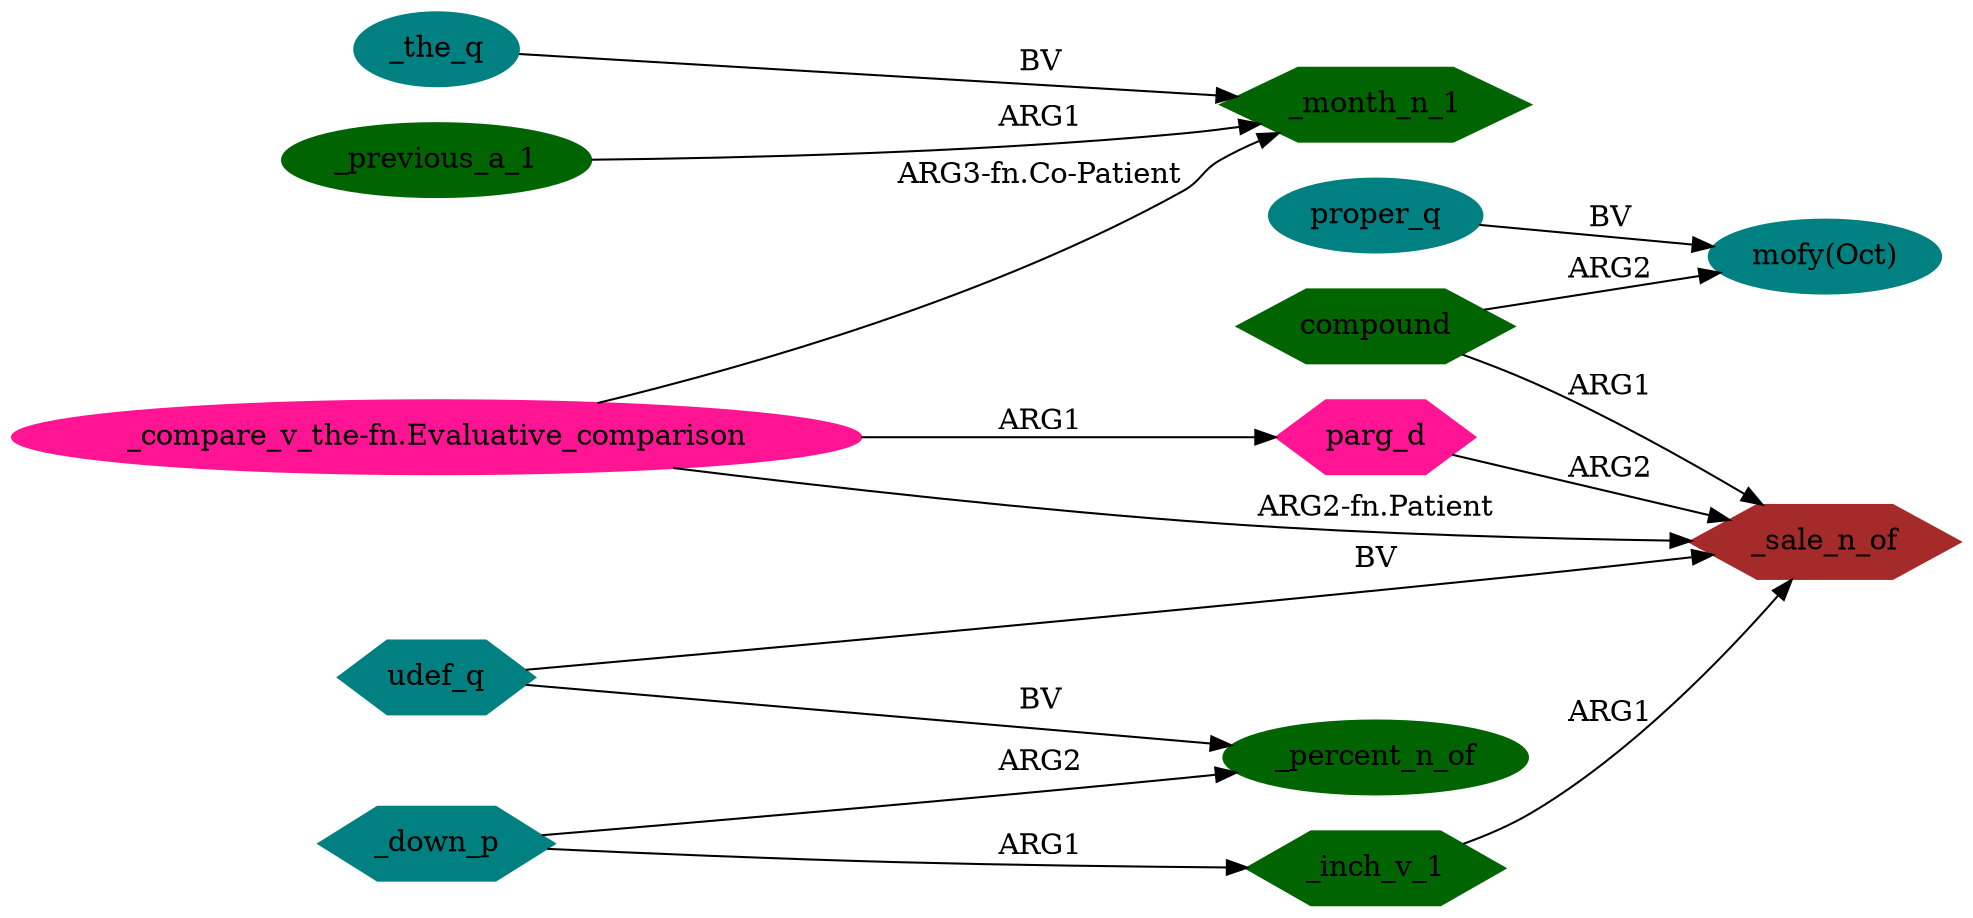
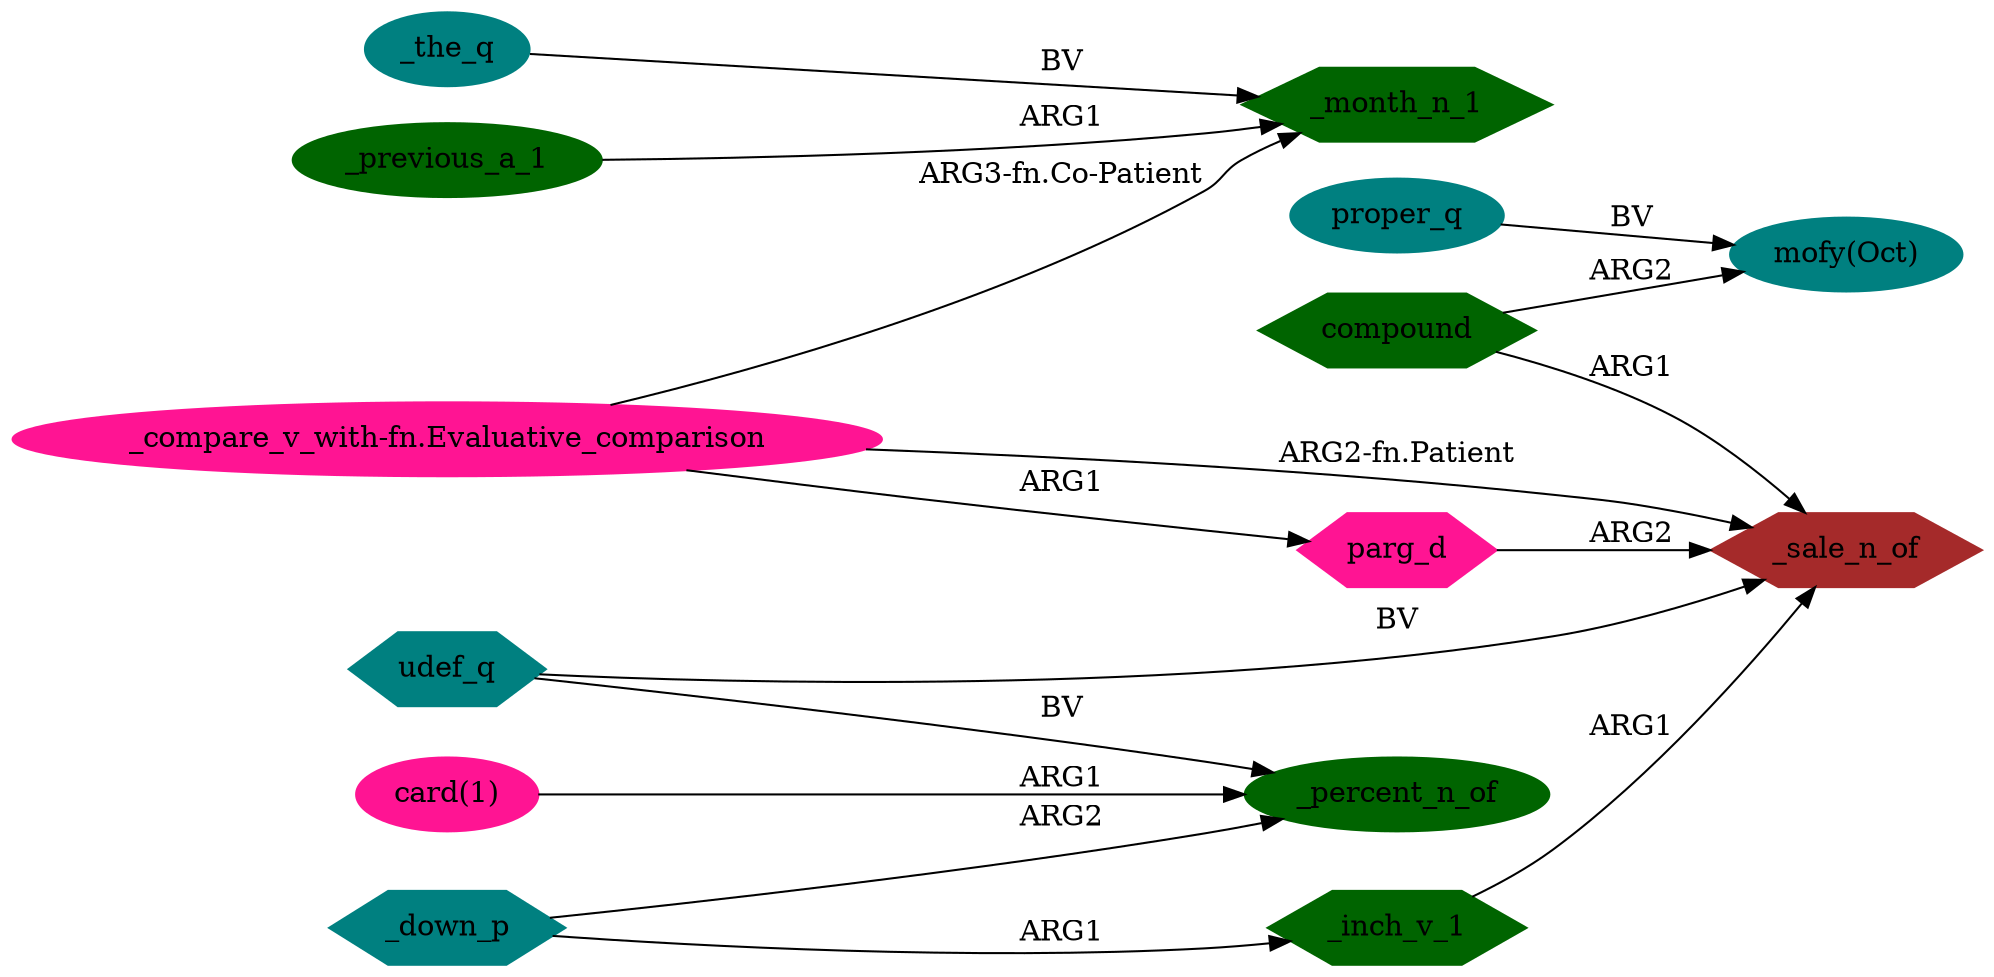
node "_compare_v_the-fn.Evaluative_comparison": label "_compare_v_the-fn.Evaluative_comparison" -> "_compare_v_with-fn.Evaluative_comparison"
node "card(1)": added
